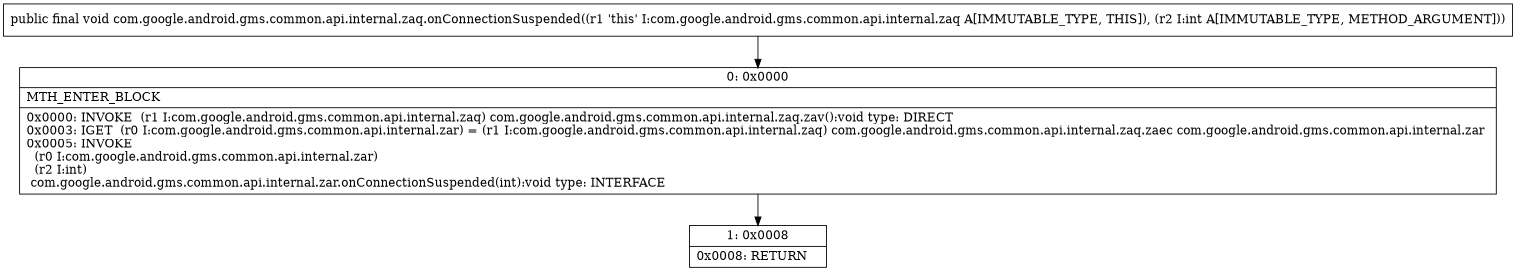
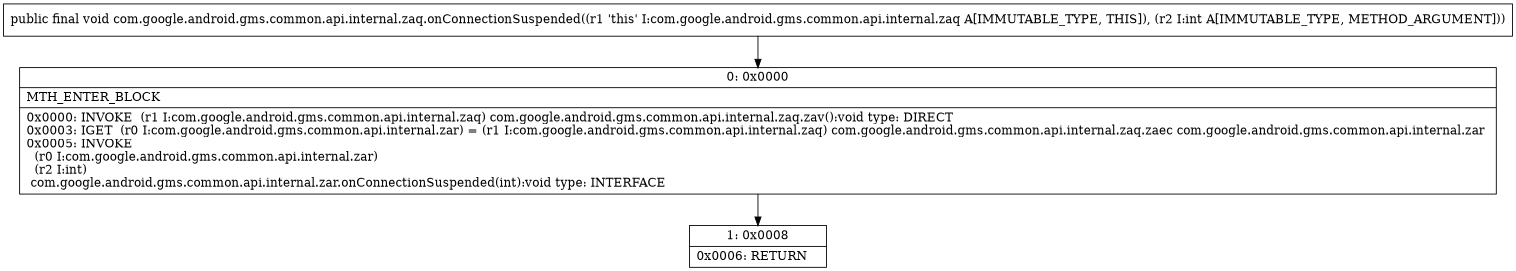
node "1: 0x0008": text "0x0008: RETURN" -> "0x0006: RETURN"
